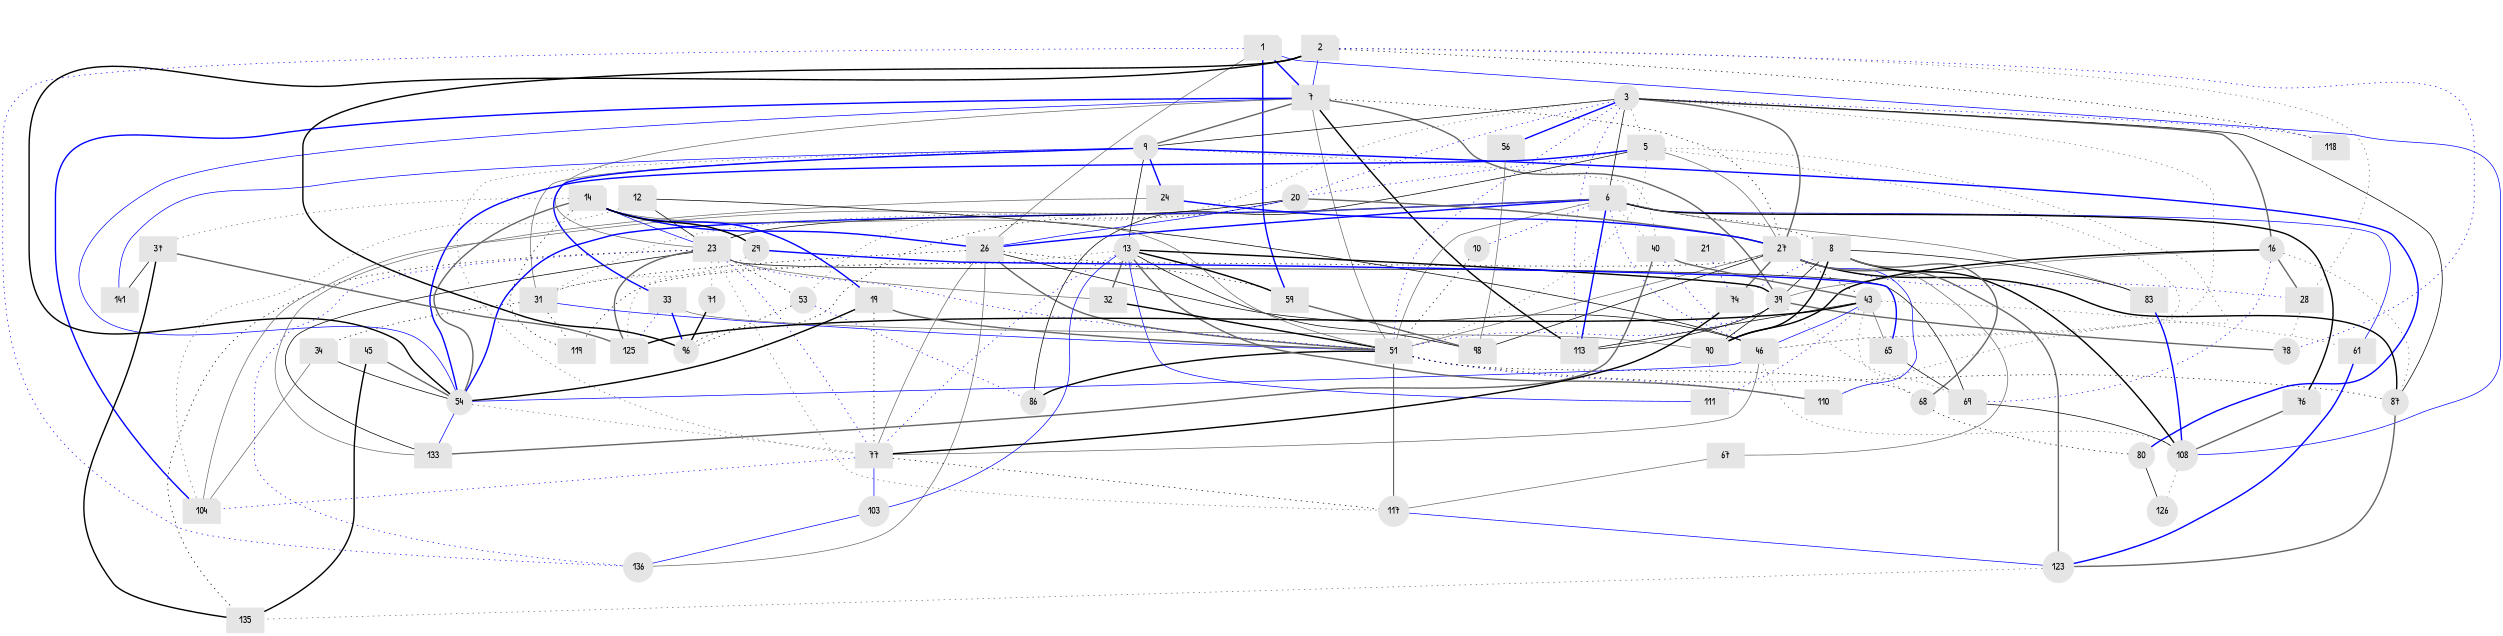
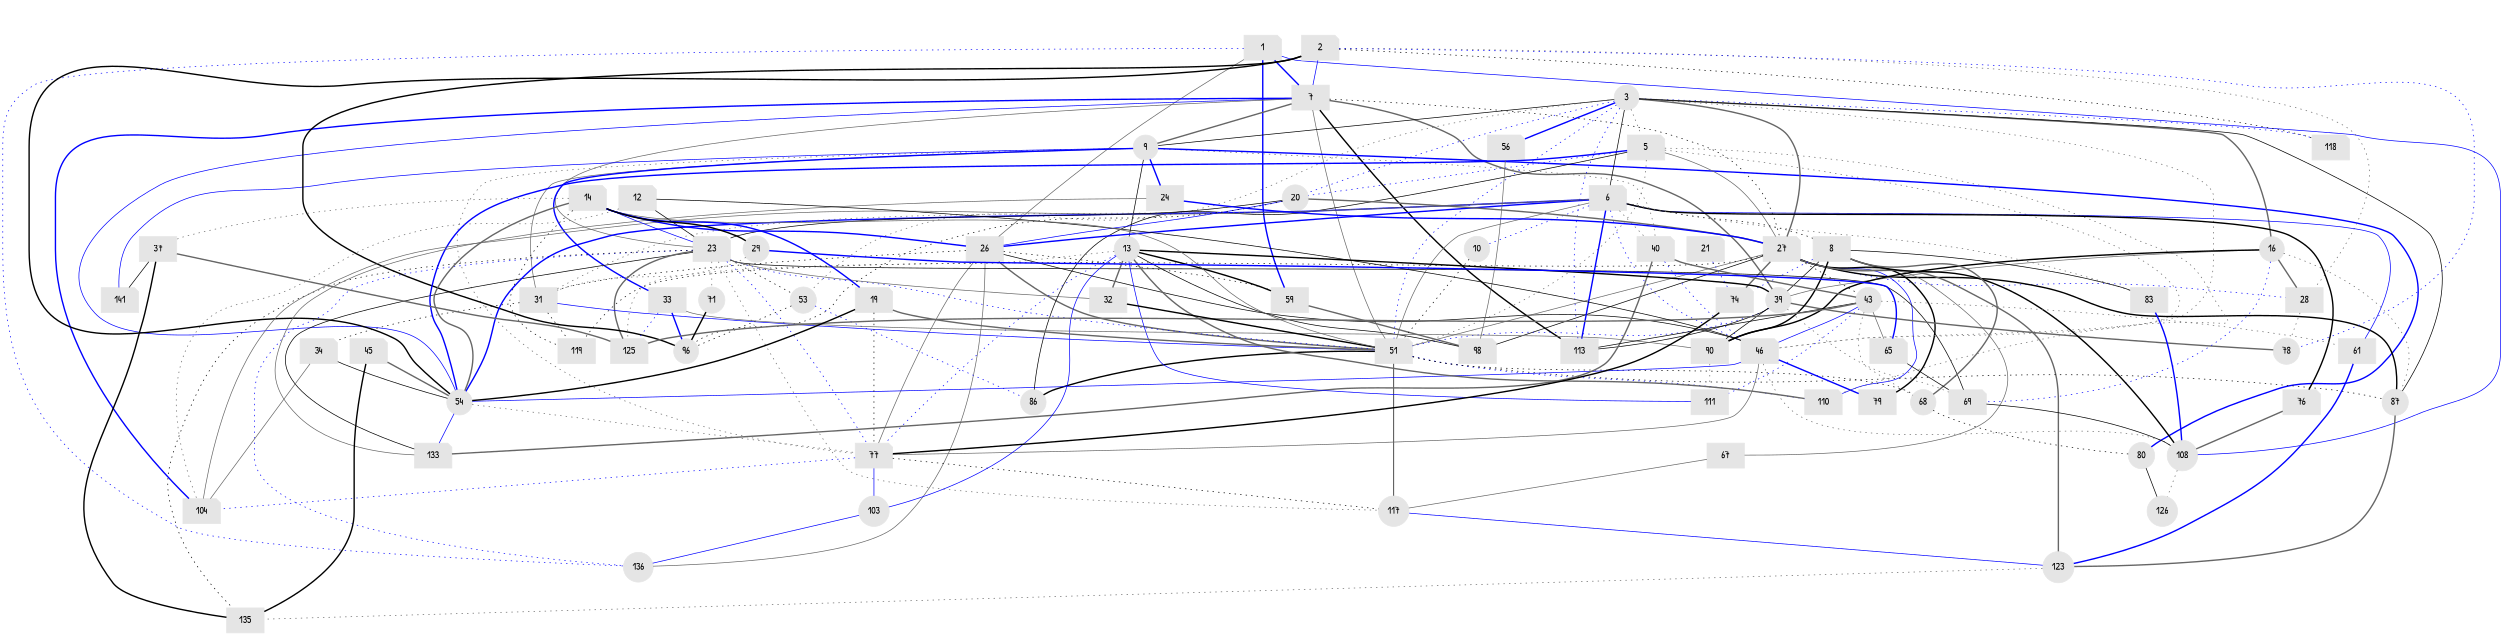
edge "6" -- "83": style solid -> dotted
edge "43" -- "125": color black -> gray40
node "79": added
